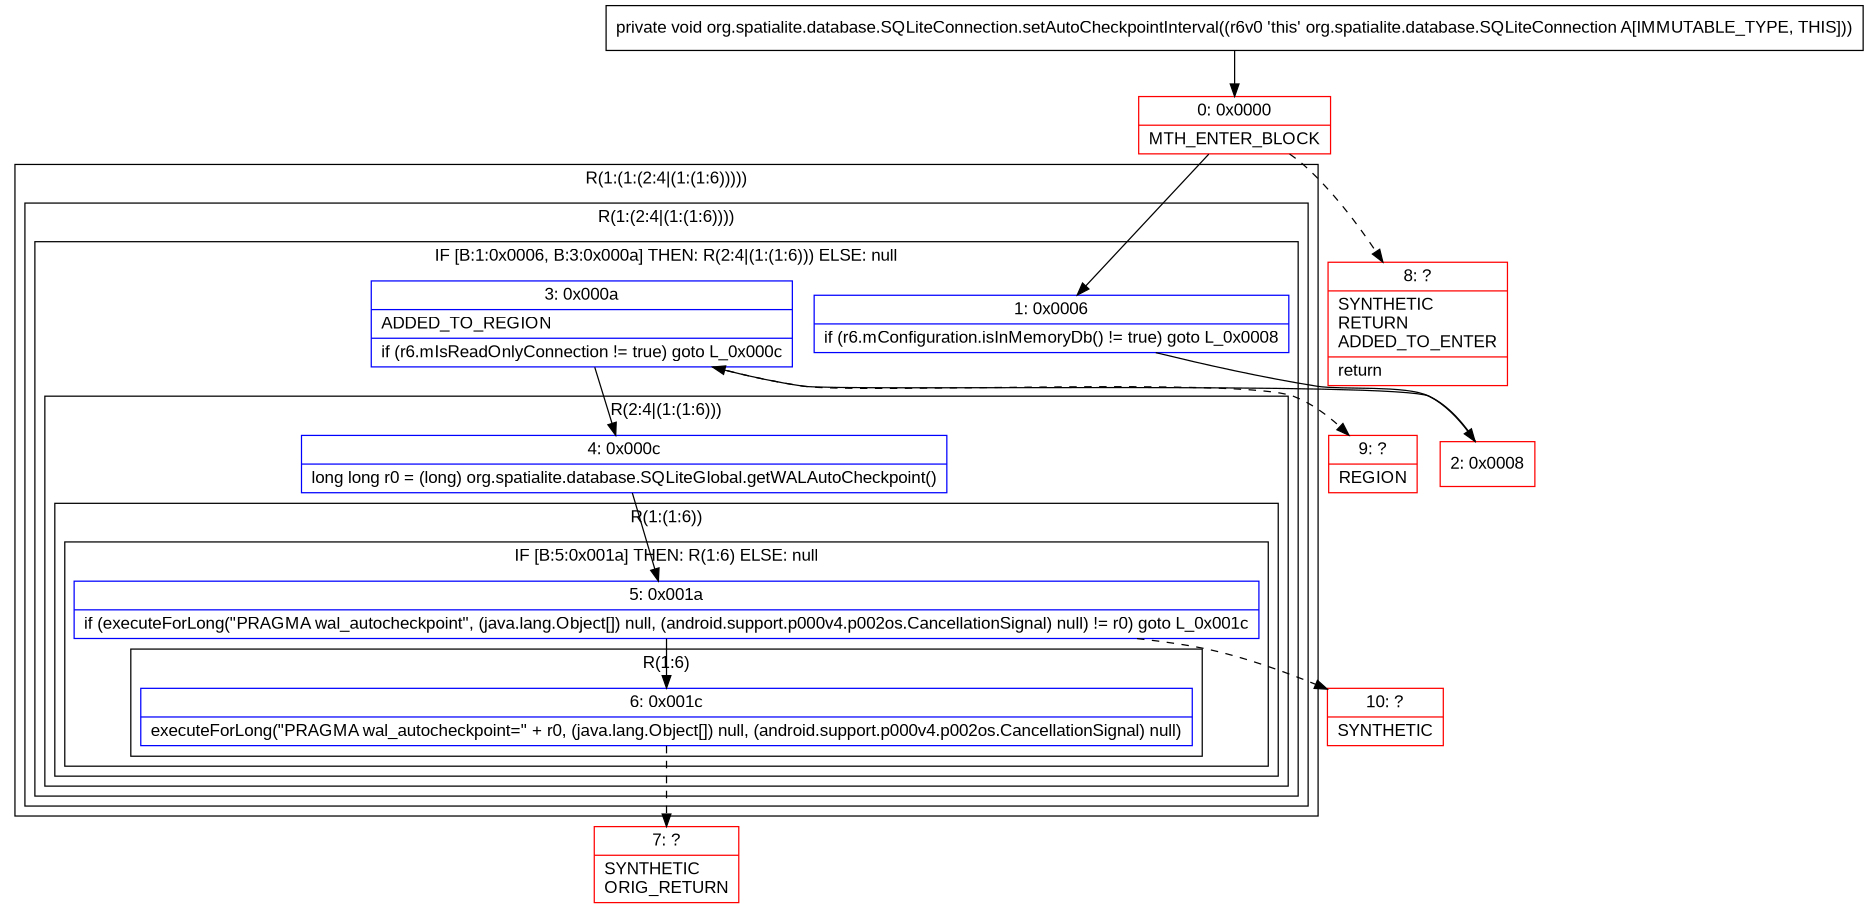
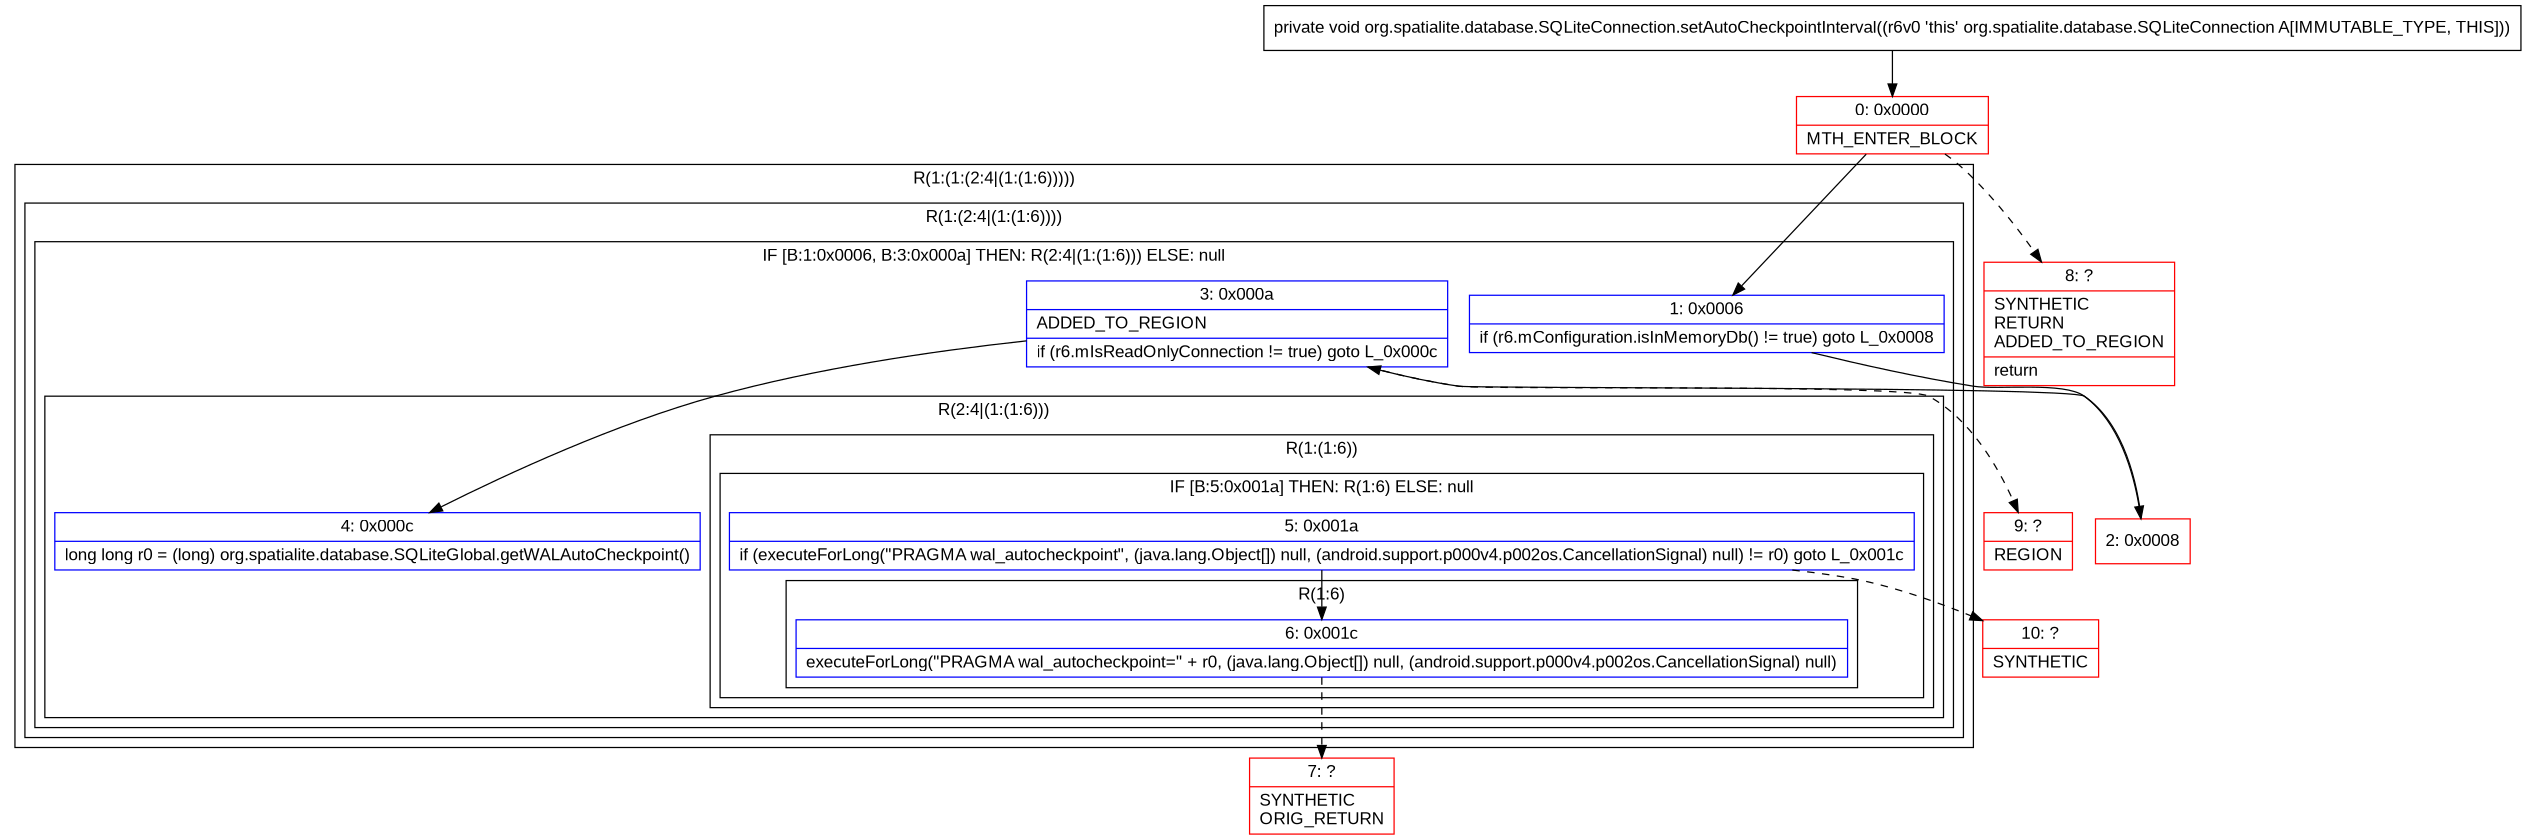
node "8: ?": text "ADDED_TO_ENTER" -> "ADDED_TO_REGION"
edge "4: 0x000c" -> "5: 0x001a": removed
